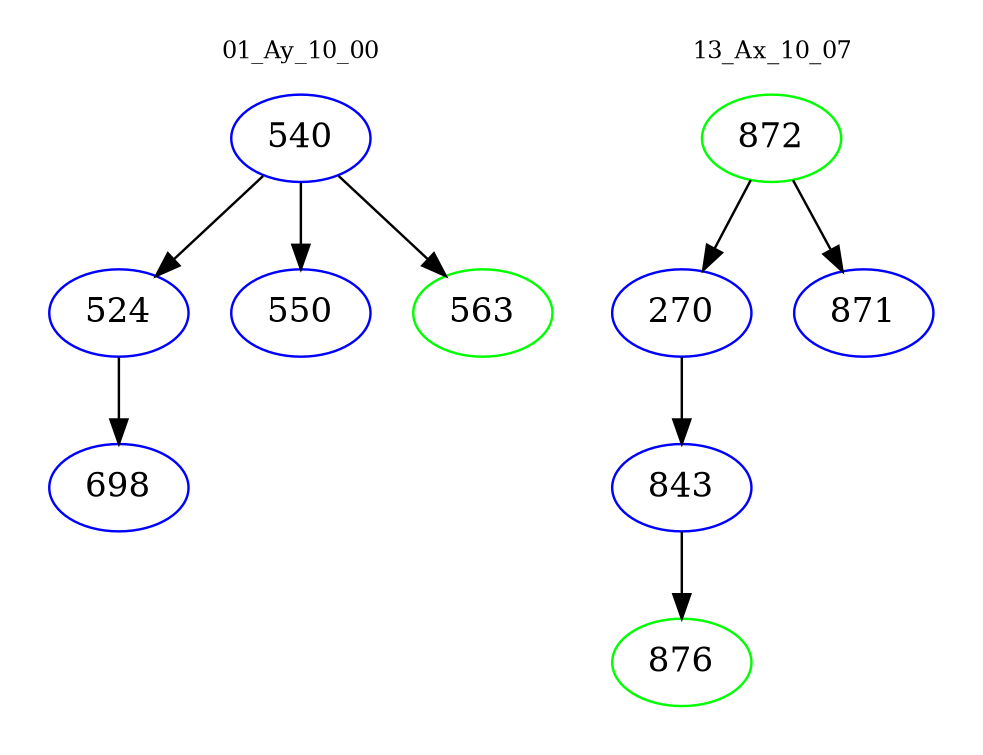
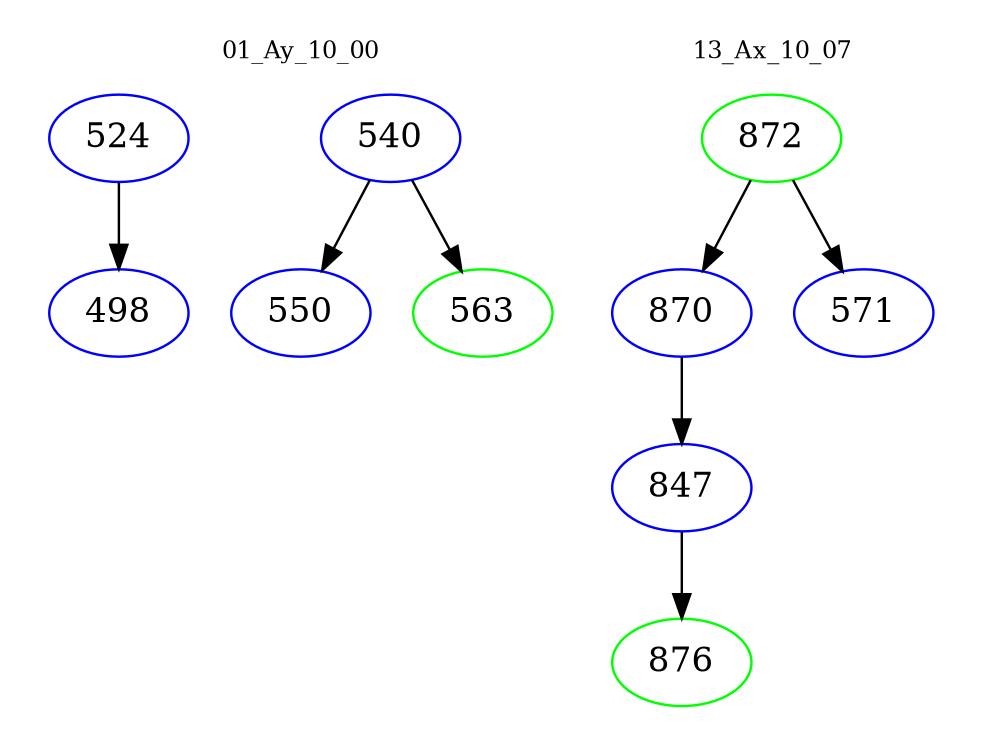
edge "540" -> "524": removed
node "270": label "270" -> "870"
node "871": label "871" -> "571"
node "698": label "698" -> "498"
node "843": label "843" -> "847"
